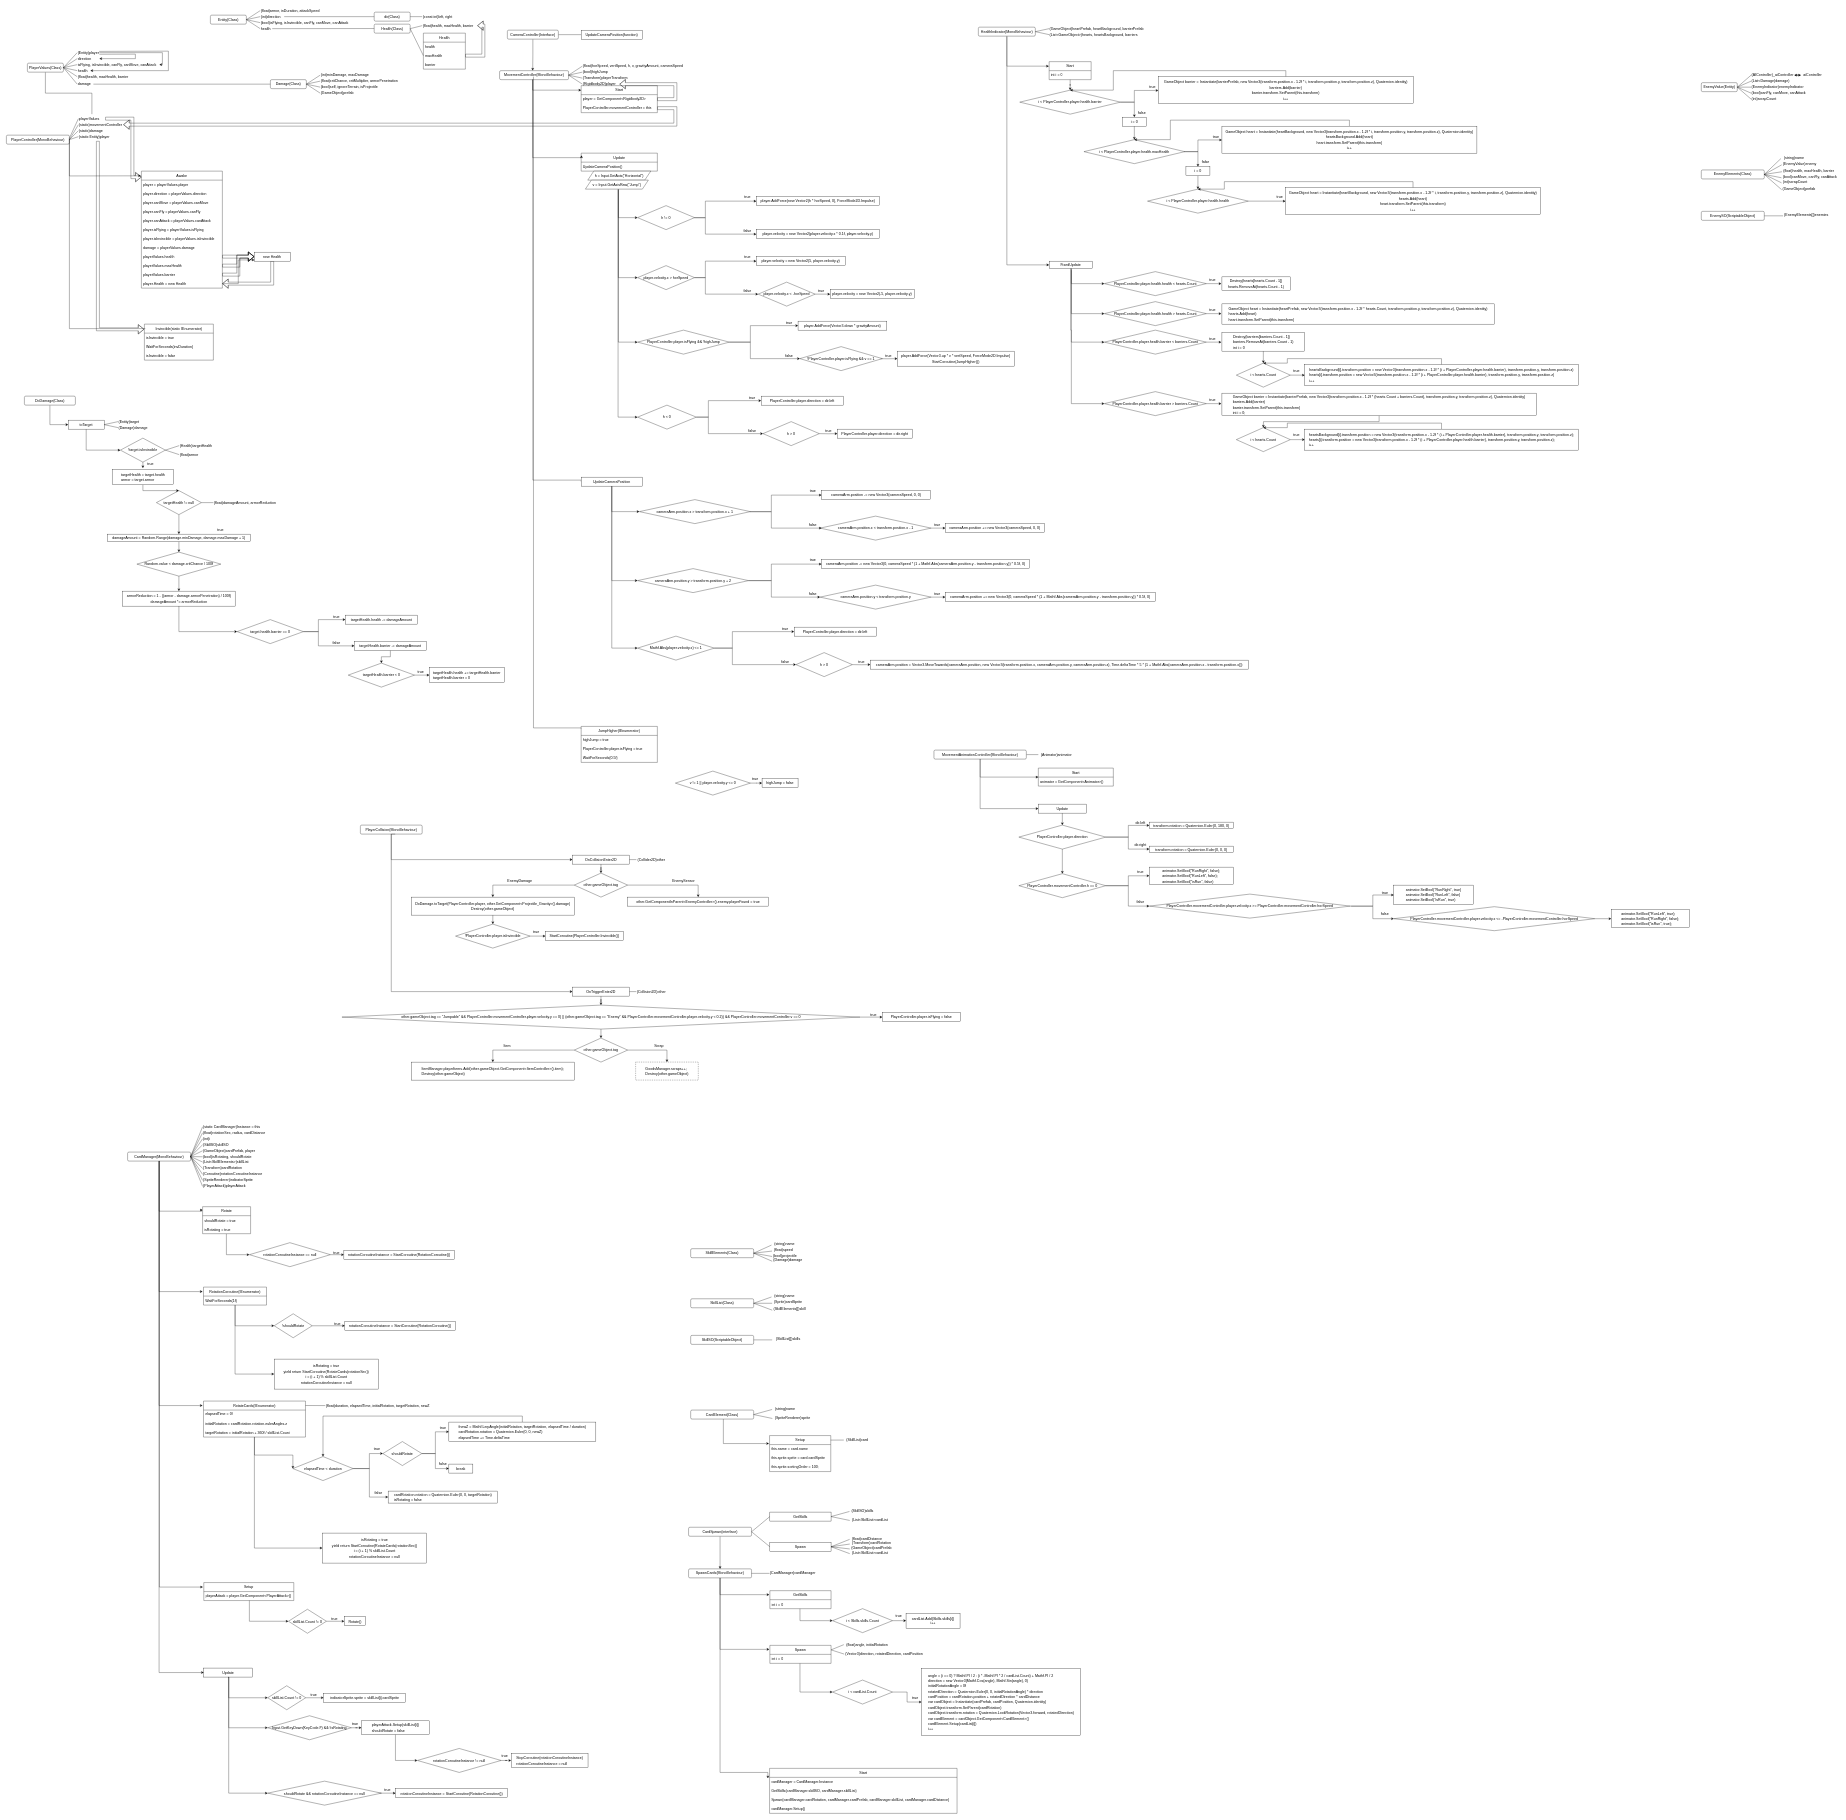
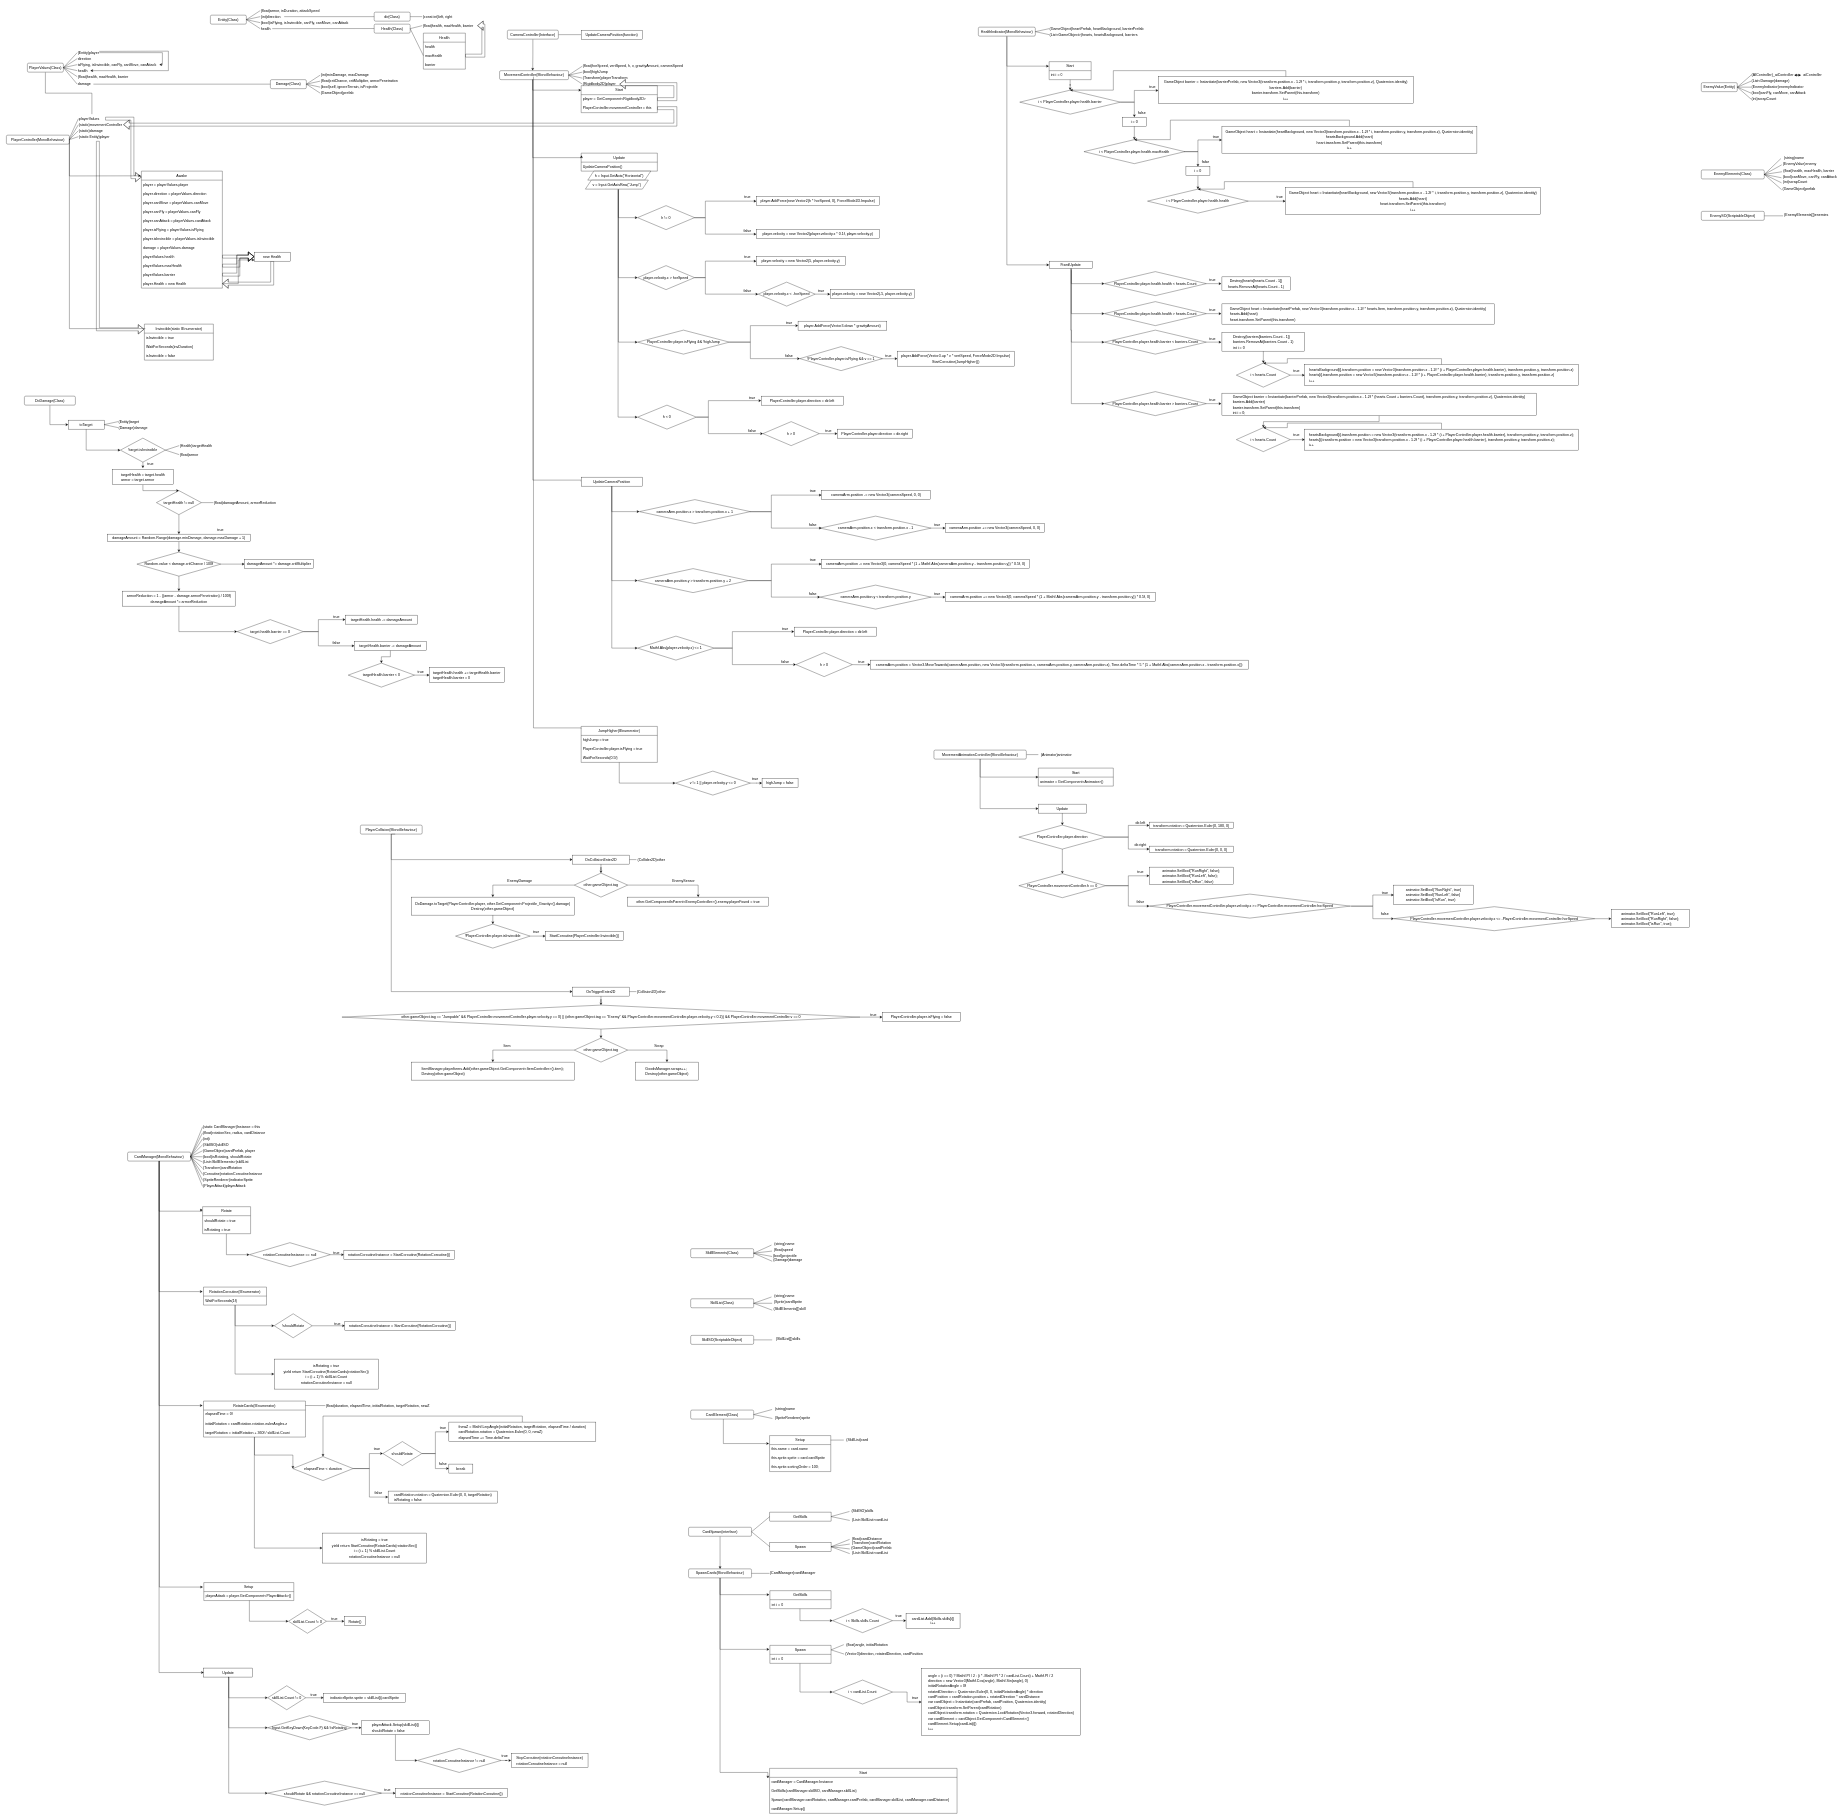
edge "(Entity)player" -> "direction": removed
node "GameObject heart = Instantiate(heartPrefab, new Vector3(transform.position.x - 1.2f * hearts.Count, transform.position.y, transform.position.z), Quaternion.identity) hearts.Add(heart) heart.transform.SetParent(this.transform)": label "GameObject heart = Instantiate(heartPrefab, new Vector3(transform.position.x - 1.2f * hearts.Count, transform.position.y, transform.position.z), Quaternion.identity) hearts.Add(heart) heart.transform.SetParent(this.transform)" -> "GameObject heart = Instantiate(heartPrefab, new Vector3(transform.position.x - 1.2f * hearts.Item, transform.position.y, transform.position.z), Quaternion.identity) hearts.Add(heart) heart.transform.SetParent(this.transform)"
edge "Random.value < damage.critChance / 100f" -> "damageAmount *= damage.critMultiplier": added
node "damageAmount *= damage.critMultiplier": added
edge "WaitForSeconds(0.5f)" -> "v != 1 || player.velocity.y <= 0": added
node "GoodsManager.scraps++; Destroy(other.gameObject)": style dashed -> solid
